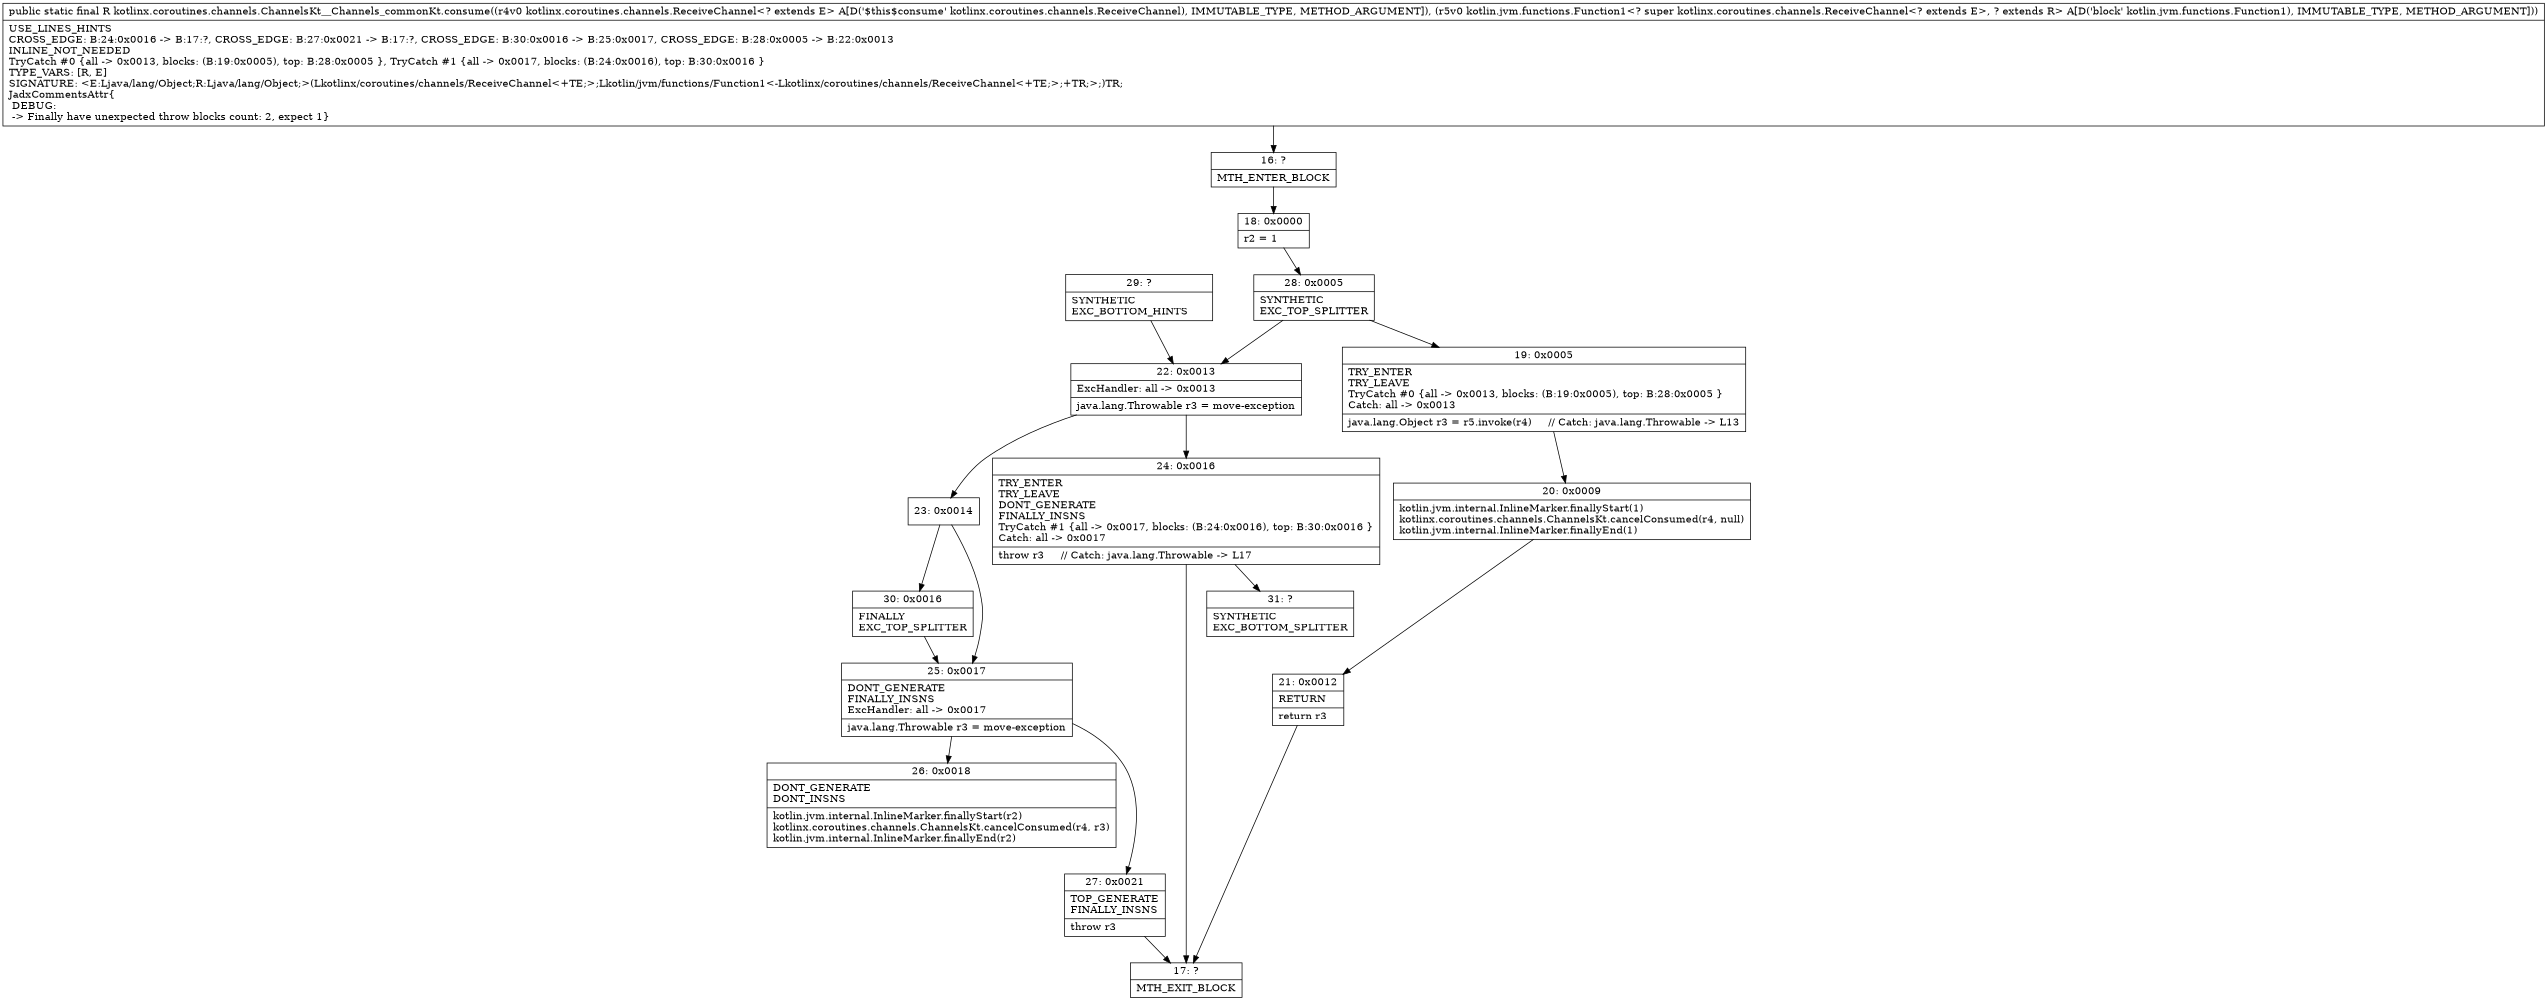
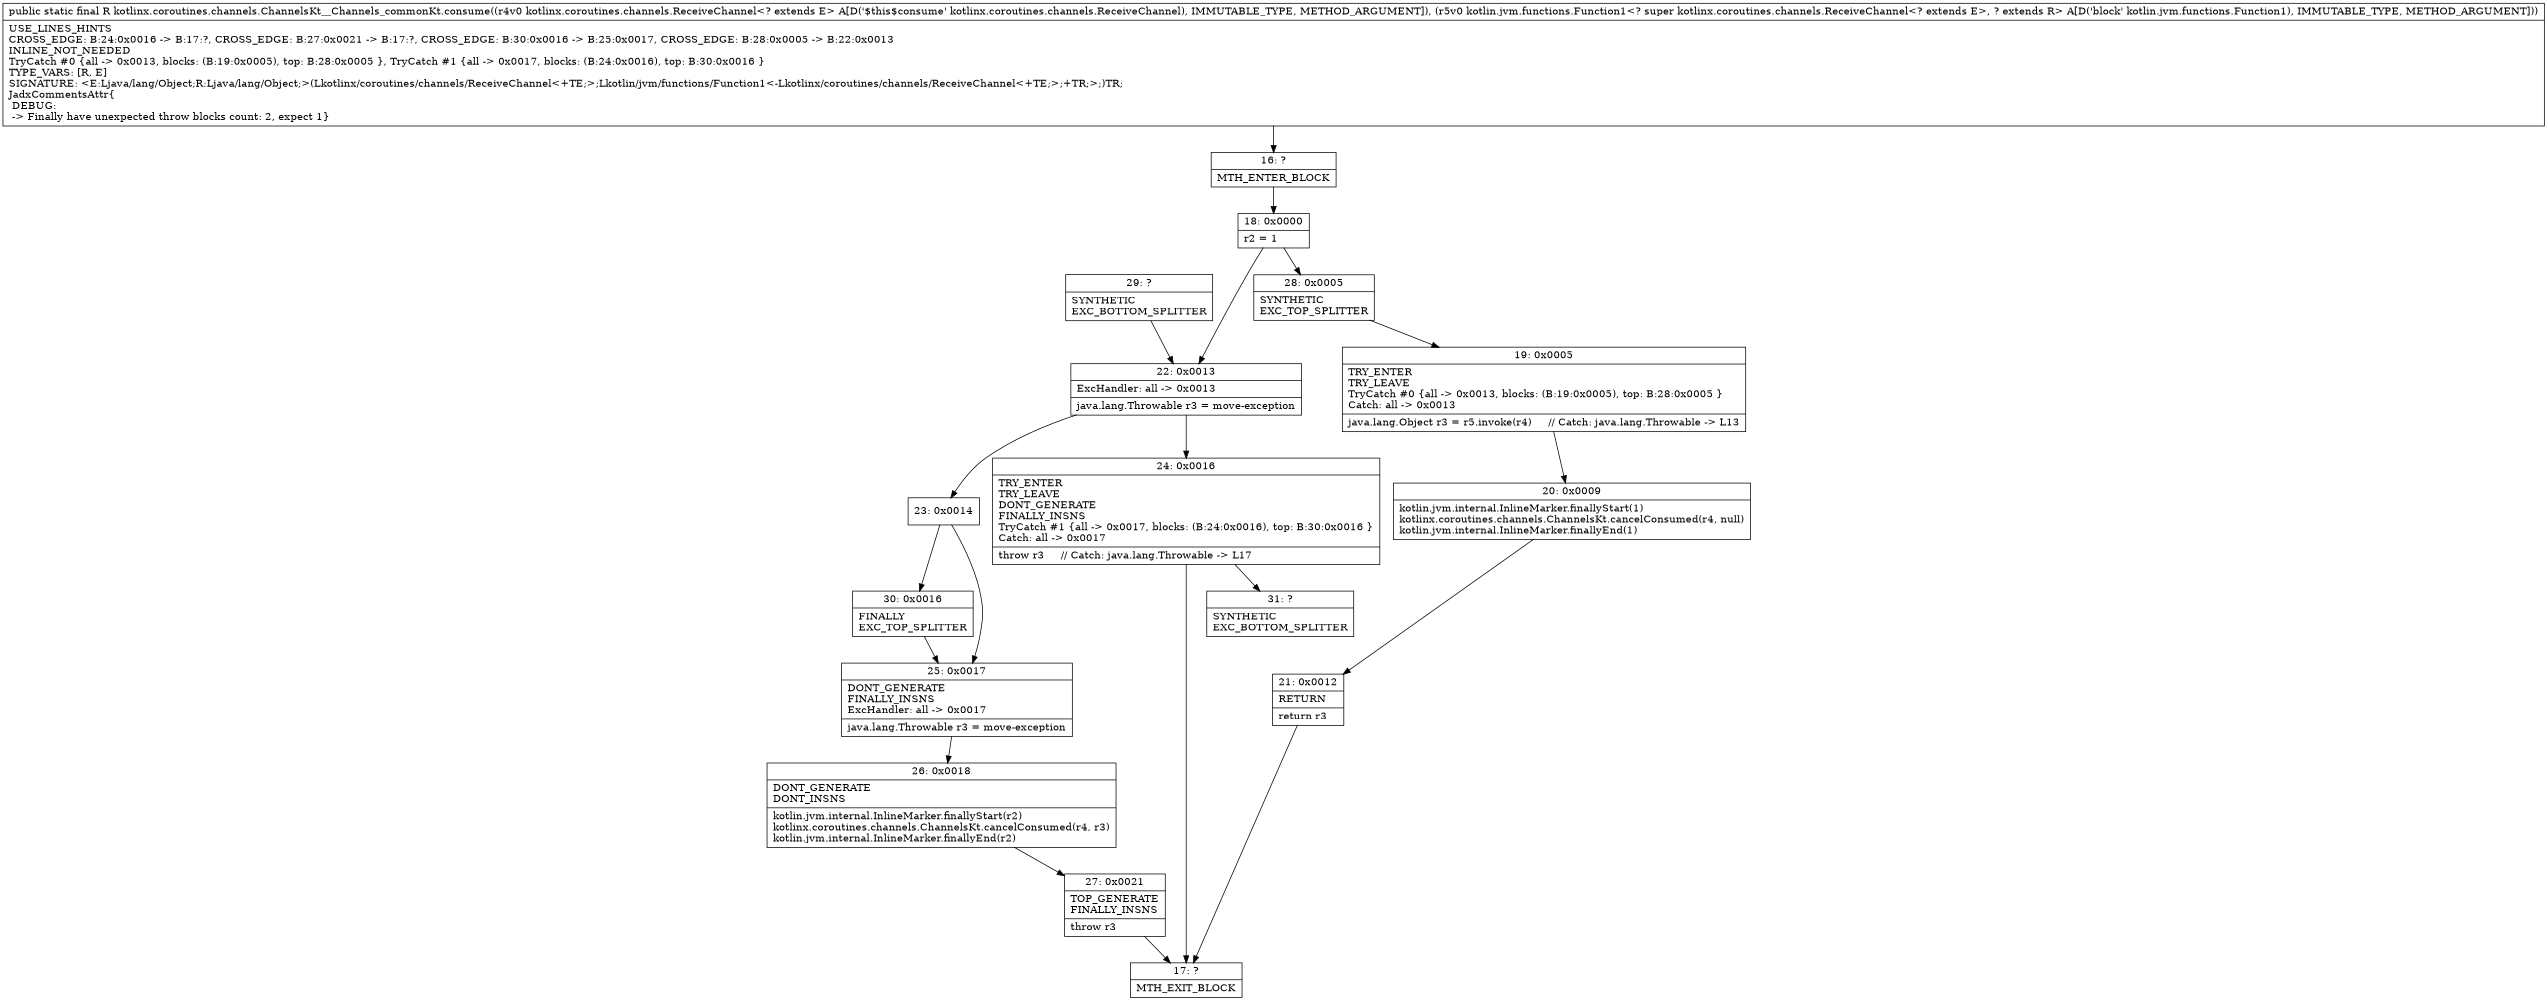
node "29: ?": text "EXC_BOTTOM_HINTS" -> "EXC_BOTTOM_SPLITTER"
edge "28: 0x0005" -> "22: 0x0013": now "18: 0x0000" -> "22: 0x0013"
edge "25: 0x0017" -> "27: 0x0021": now "26: 0x0018" -> "27: 0x0021"
